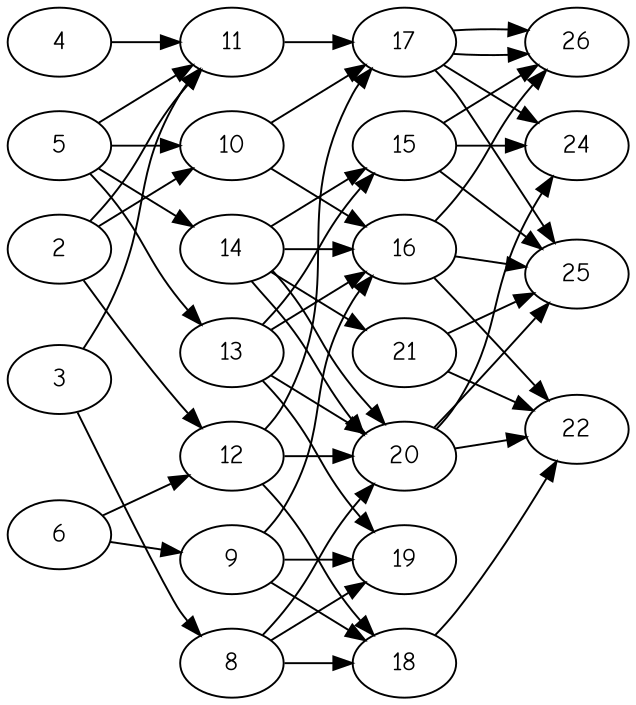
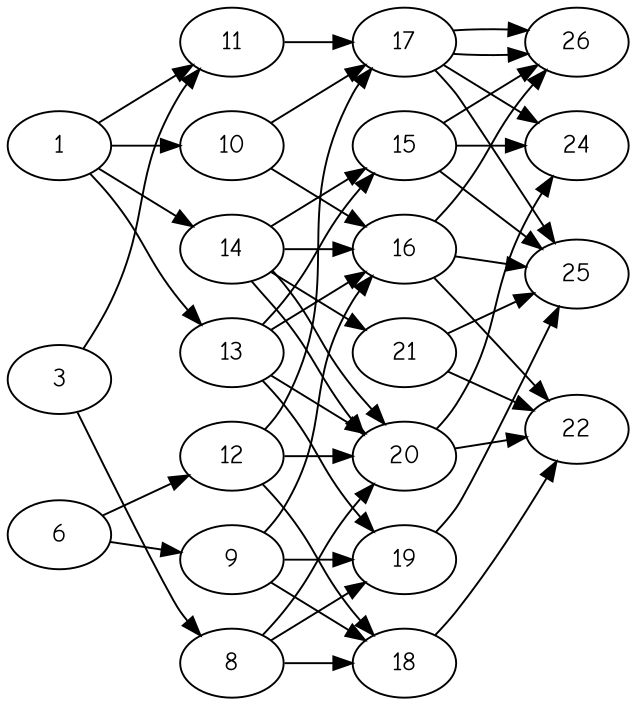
node "4": removed
node "5": label "5" -> "1"
node "2": removed
edge "20" -> "25": now "19" -> "25"
